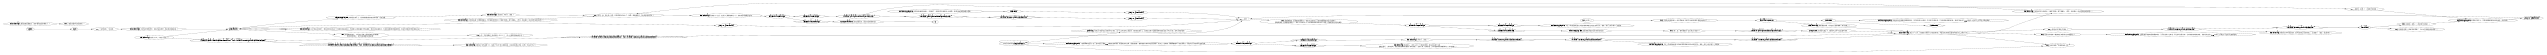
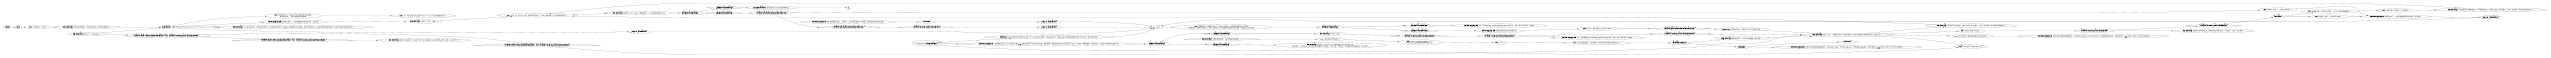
node "You: “但那只是个三明治啊！这个是馅饼！”": added
node "Kim Kitsuragi: 警督疲惫地看着你。“请不要再做这种事情了。”": shape ellipse -> diamond
node "You: “你为什么不跟我分享食物呢，金？” “你为什么*从来*没有跟我分享过食物呢，金？”": added
